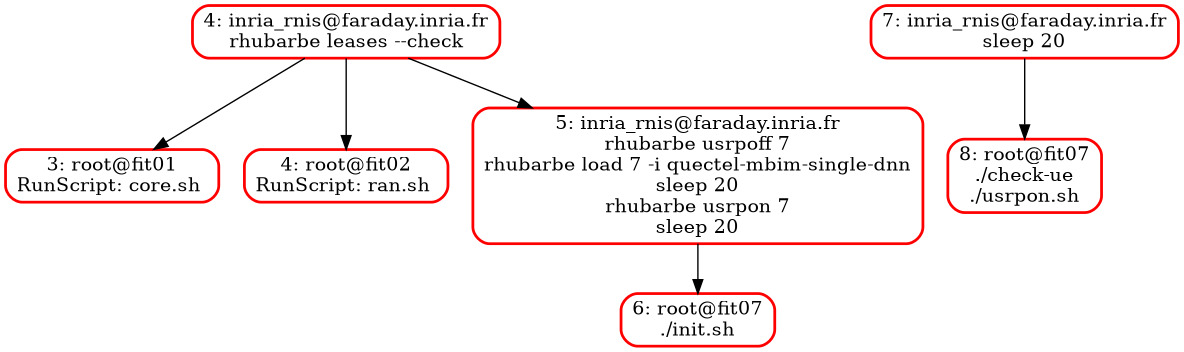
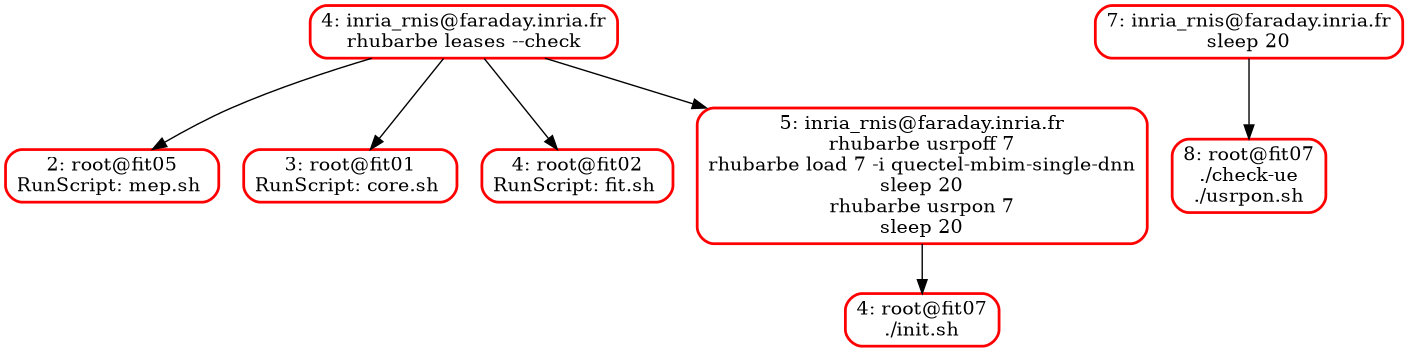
node "2: root@fit05 RunScript: mep.sh": added
node "4: root@fit02 RunScript: ran.sh": label "4: root@fit02 RunScript: ran.sh" -> "4: root@fit02 RunScript: fit.sh"
node "6: root@fit07 ./init.sh": label "6: root@fit07 ./init.sh" -> "4: root@fit07 ./init.sh"
